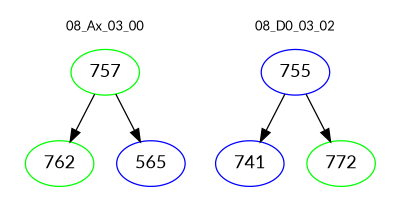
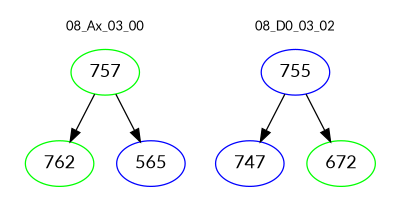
node "741": label "741" -> "747"
node "772": label "772" -> "672"
